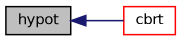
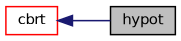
edge "cbrt" -> "hypot": reversed
